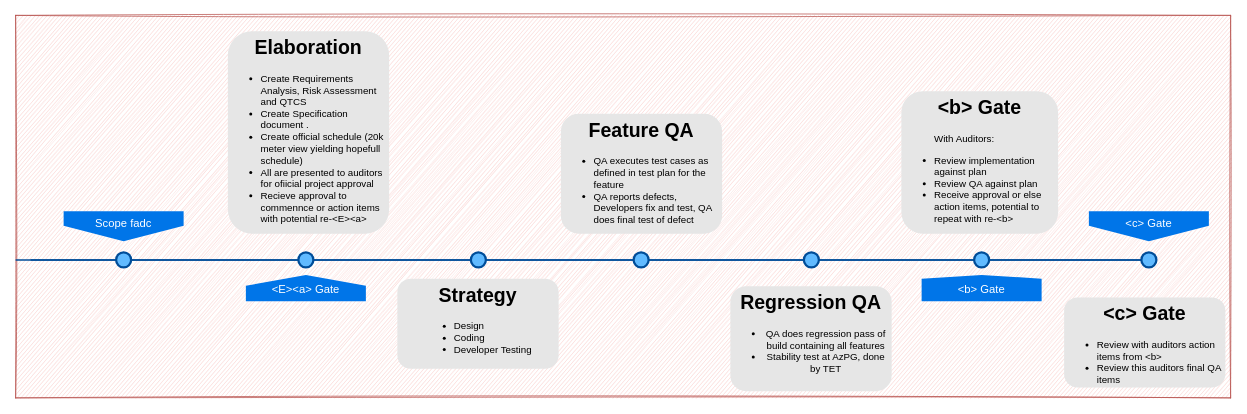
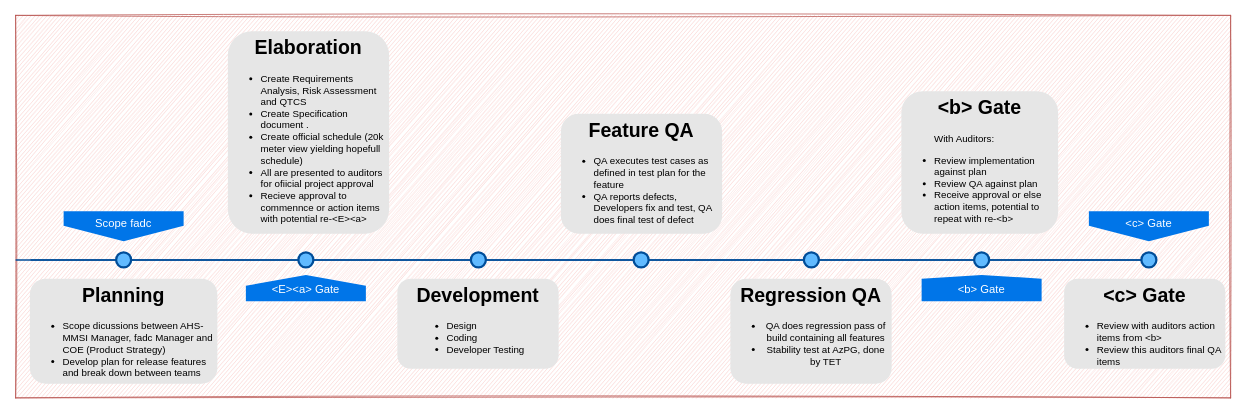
node "Strategy Design Coding Developer Testing": label "Strategy Design Coding Developer Testing" -> "Development Design Coding Developer Testing"
node "Planning Scope dicussions between AHS-MMSI Manager, fadc Manager and COE (Product Strategy) Develop plan for release features and break down between teams": added
node "Regression QA QA does regression pass of build containing all features Stability test at AzPG, done by TET": moved (811, 339) -> (811, 331)
node "<c> Gate Review with auditors action items from <b> Review this auditors final QA items": moved (1145, 342) -> (1145, 324)
